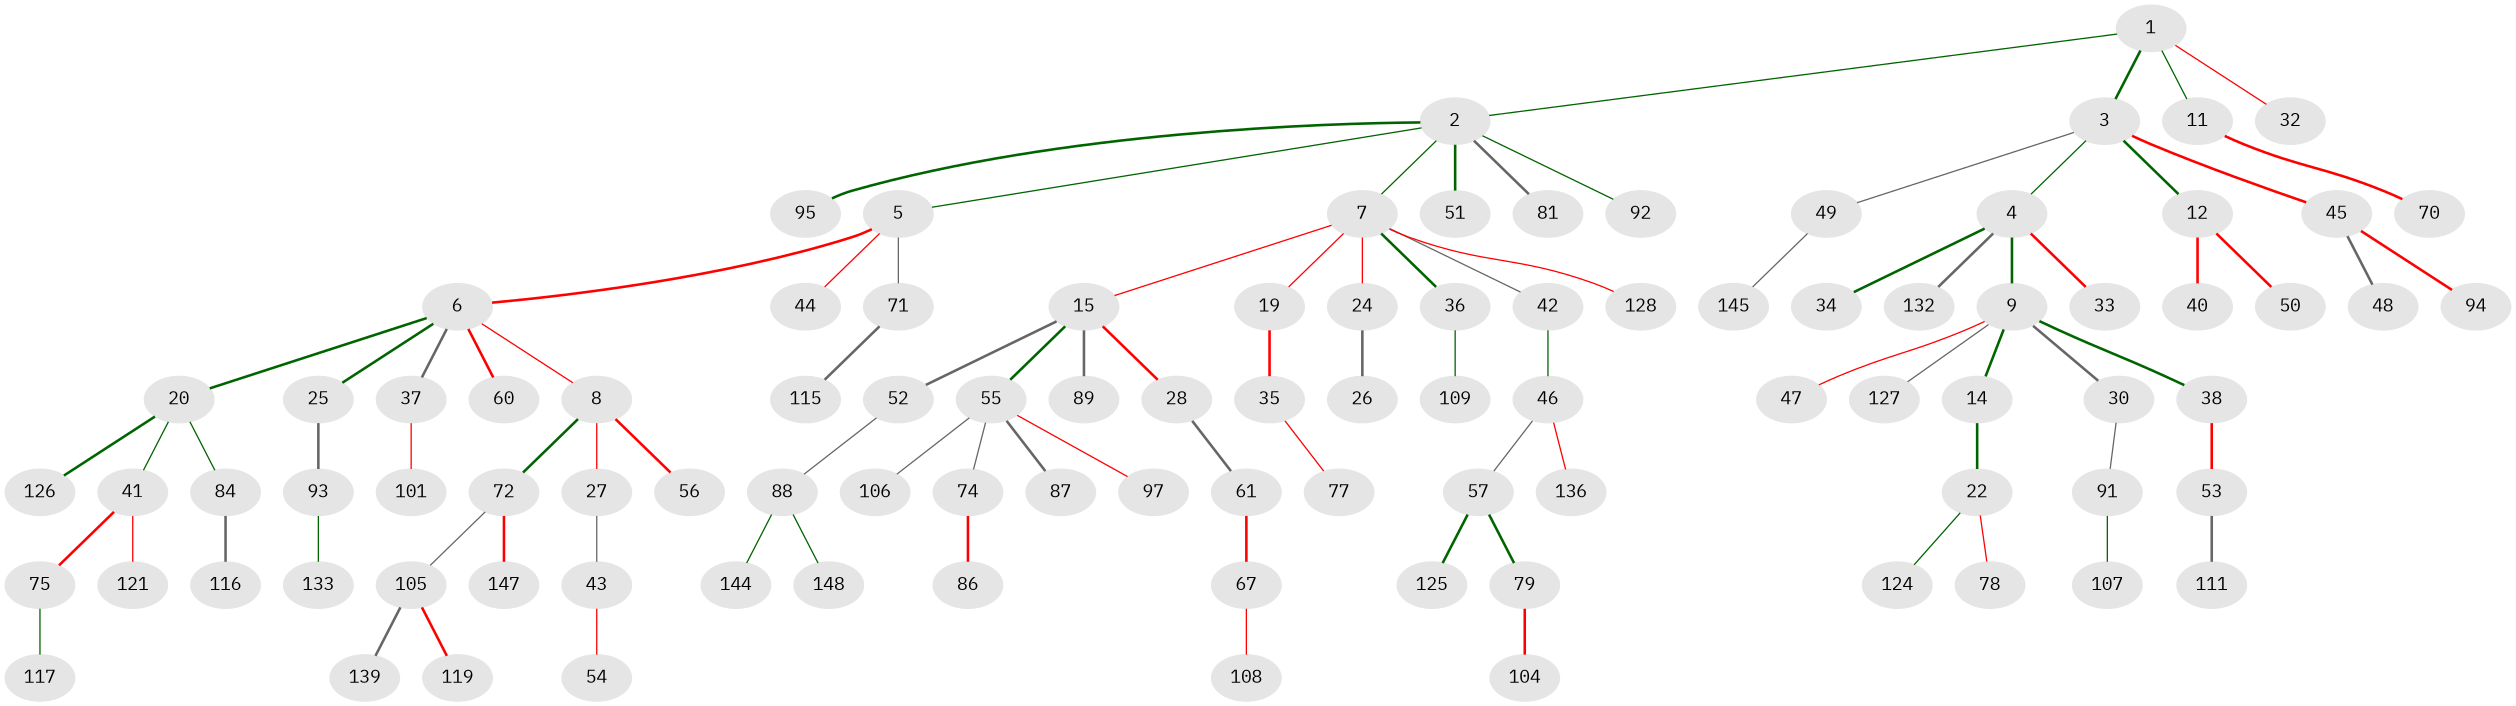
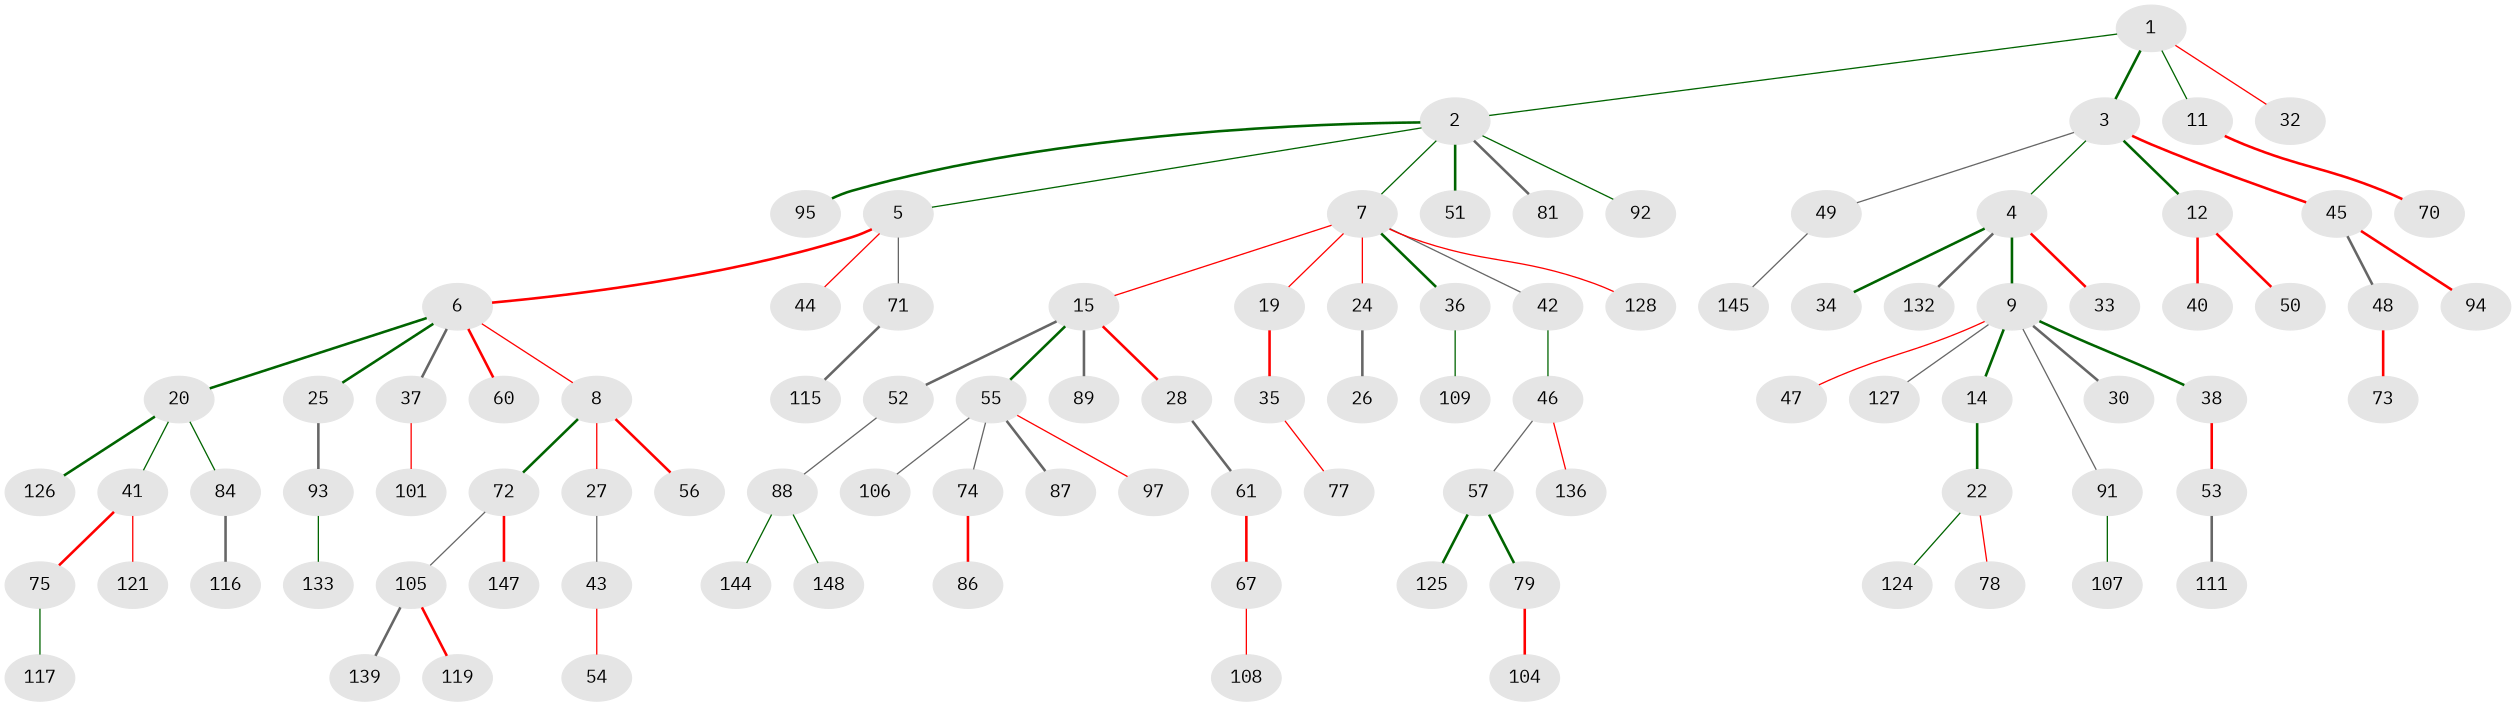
node "73": added
edge "30" -- "91": now "9" -- "91"
